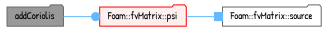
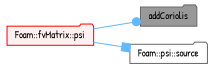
edge "addCoriolis" -> "Foam::fvMatrix::psi": reversed
node "Foam::fvMatrix::source": label "Foam::fvMatrix::source" -> "Foam::psi::source"
